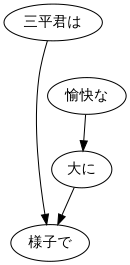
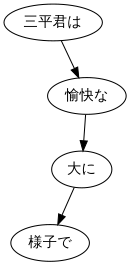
edge "三平君は" -> "様子で": now "三平君は" -> "愉快な"
